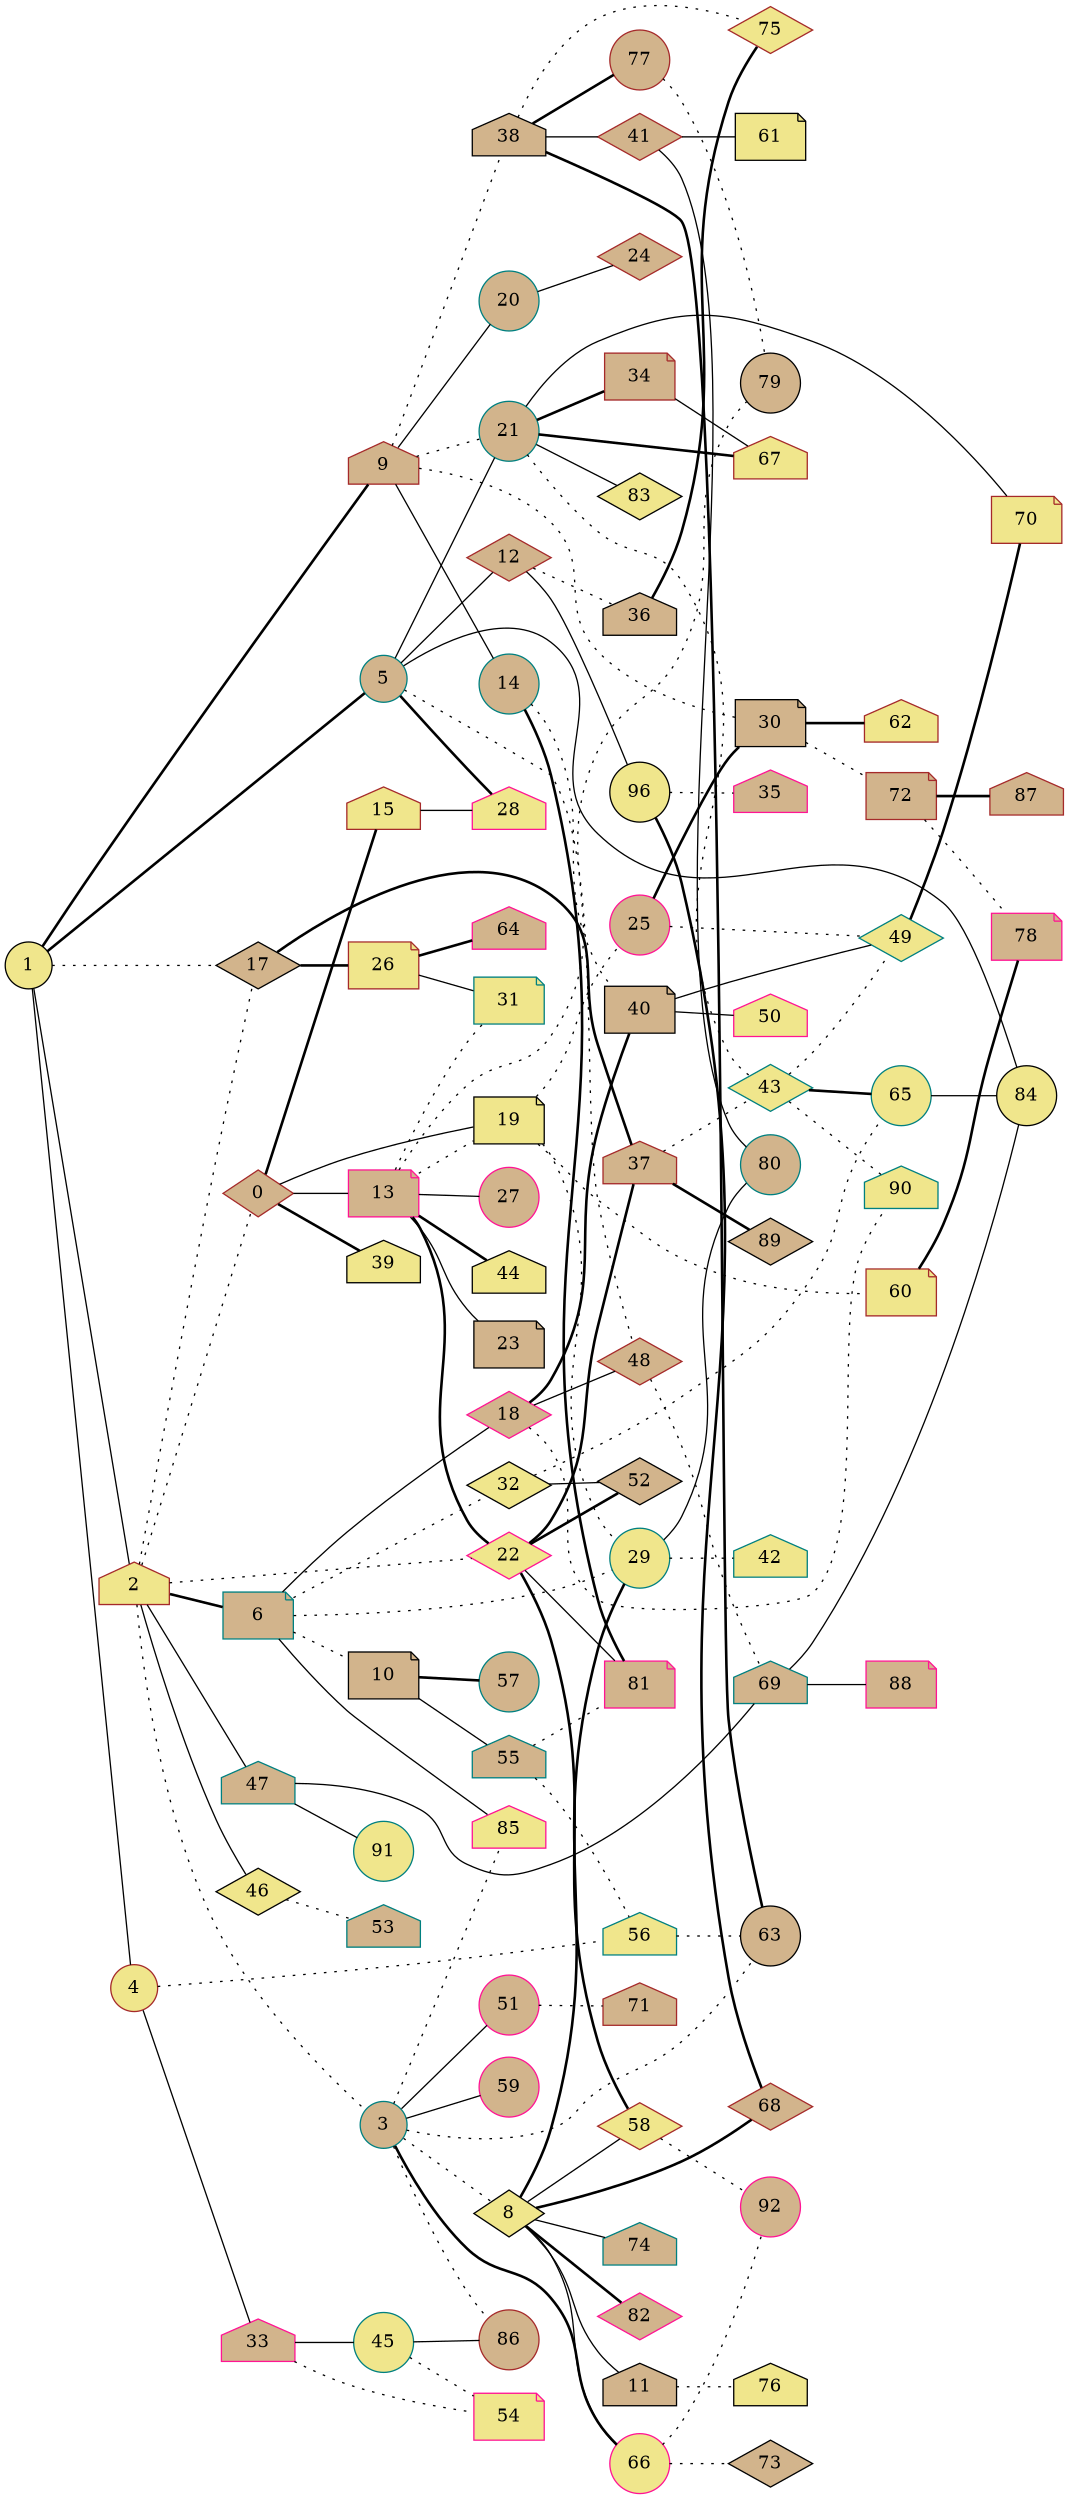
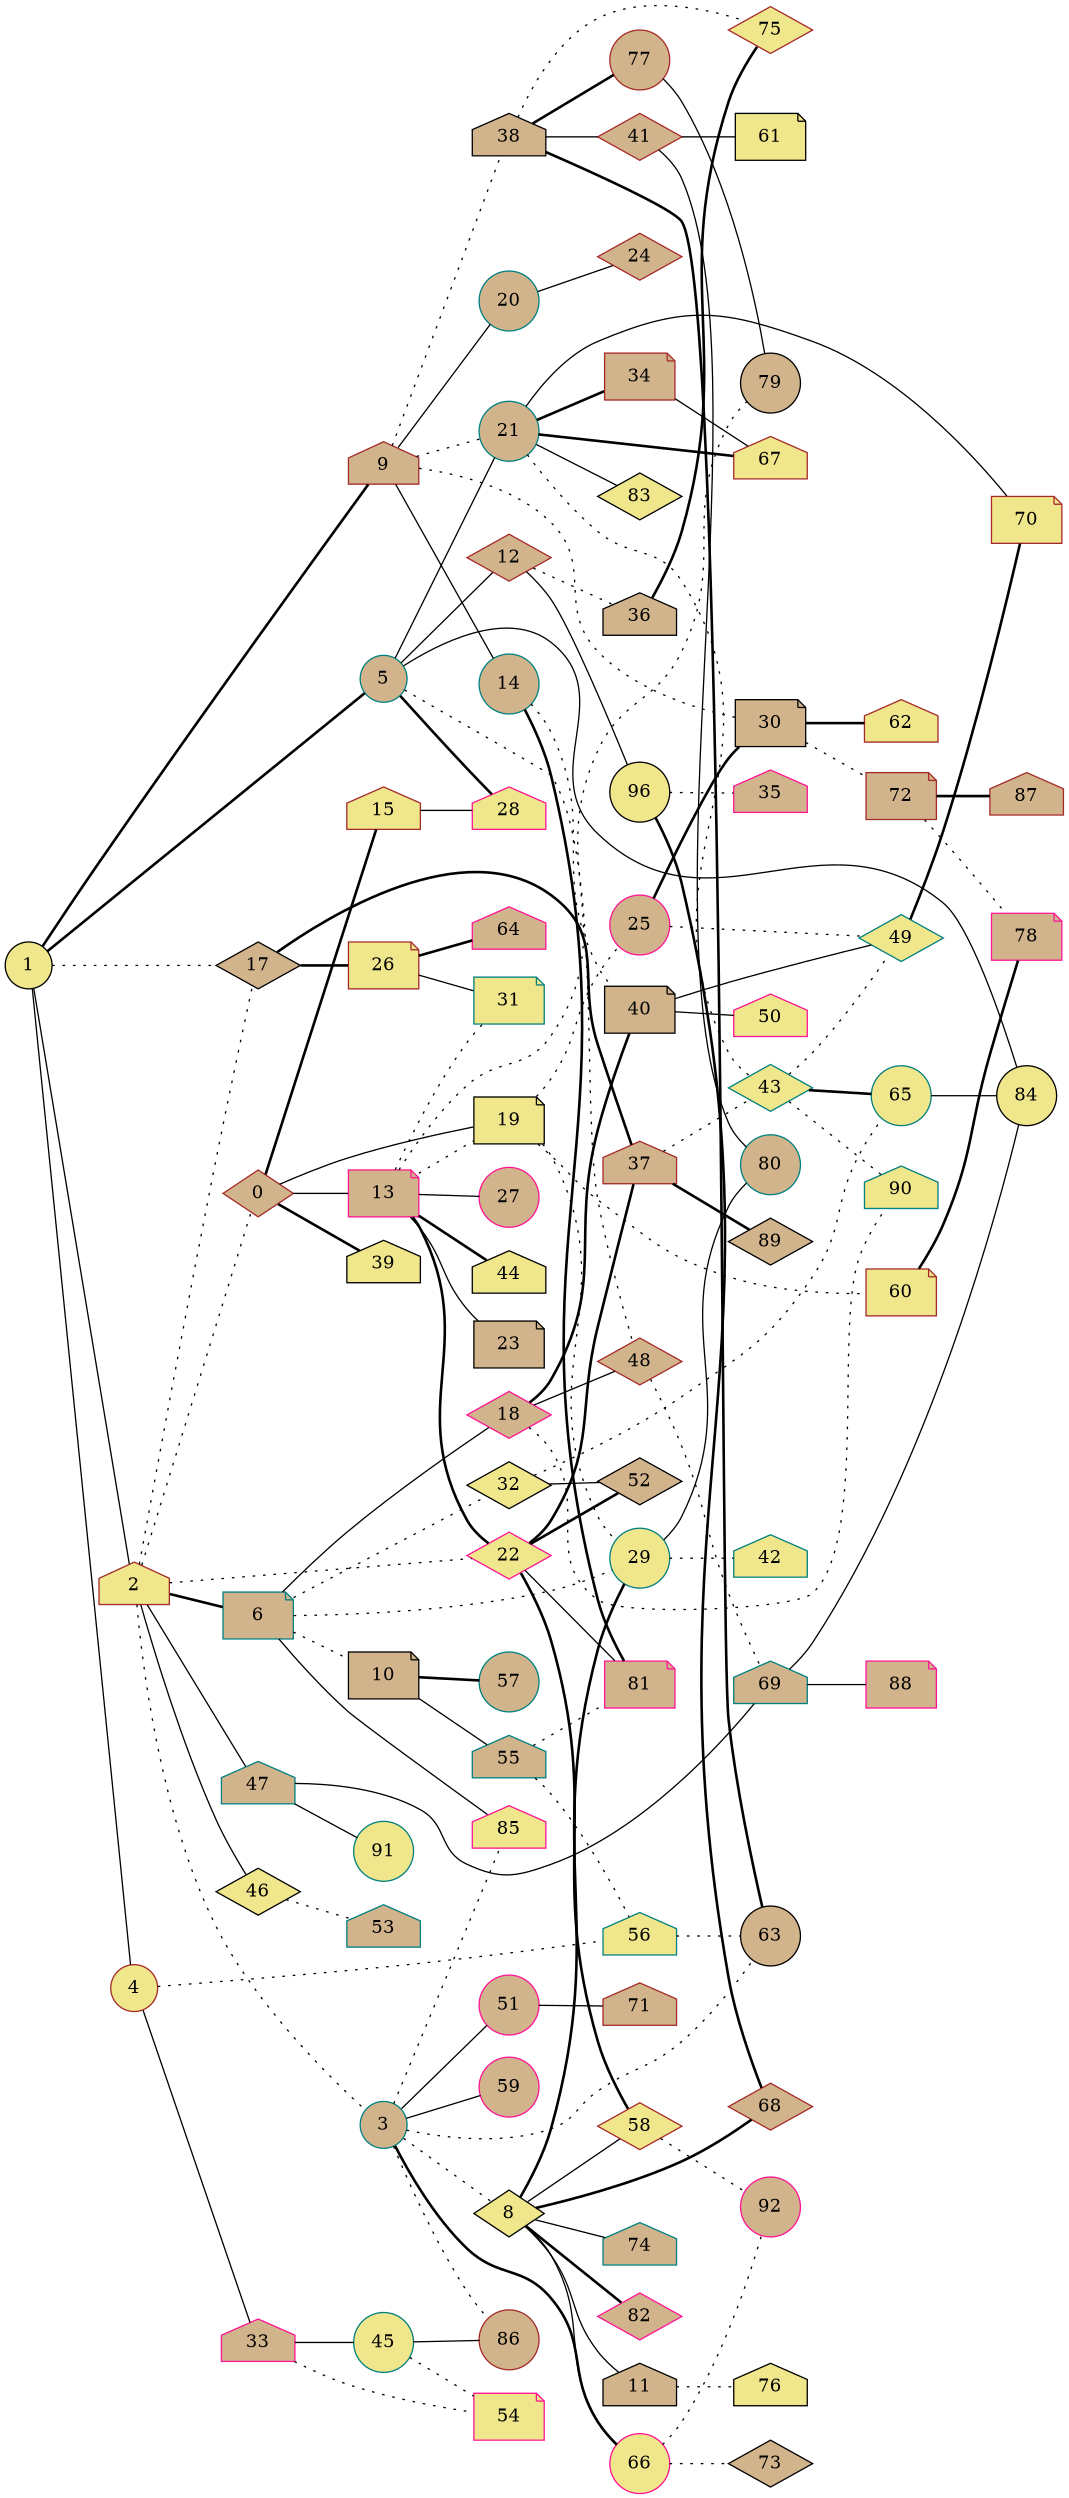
edge "77" -- "79": style dotted -> solid
edge "51" -- "71": style dotted -> solid
